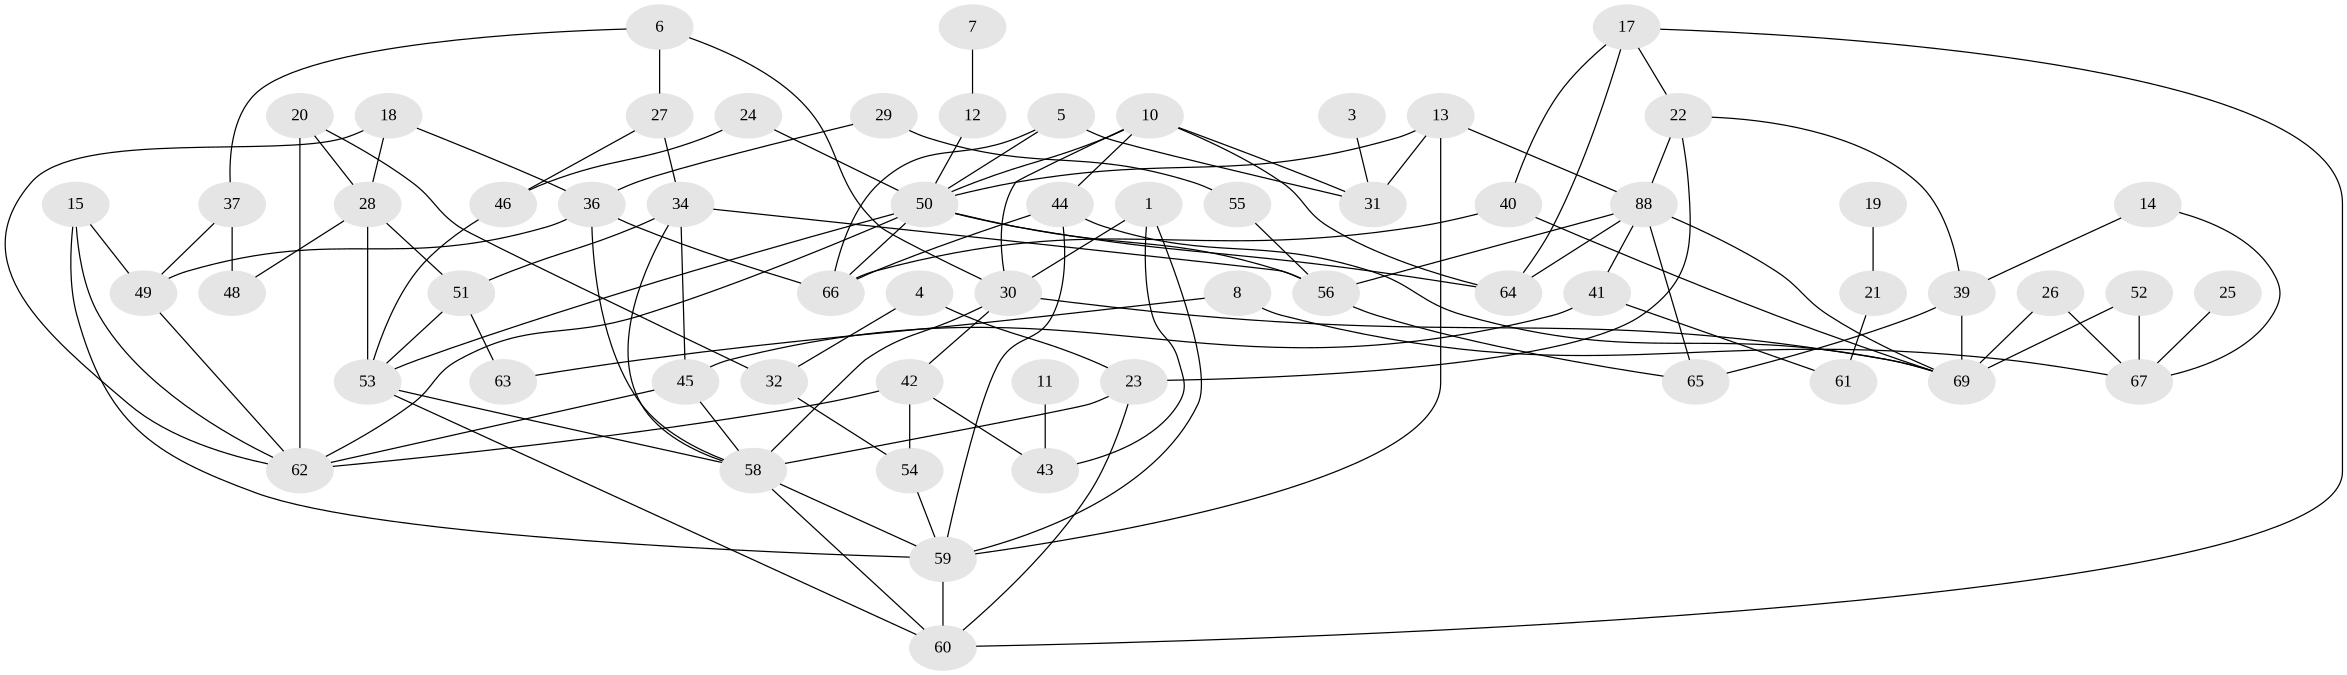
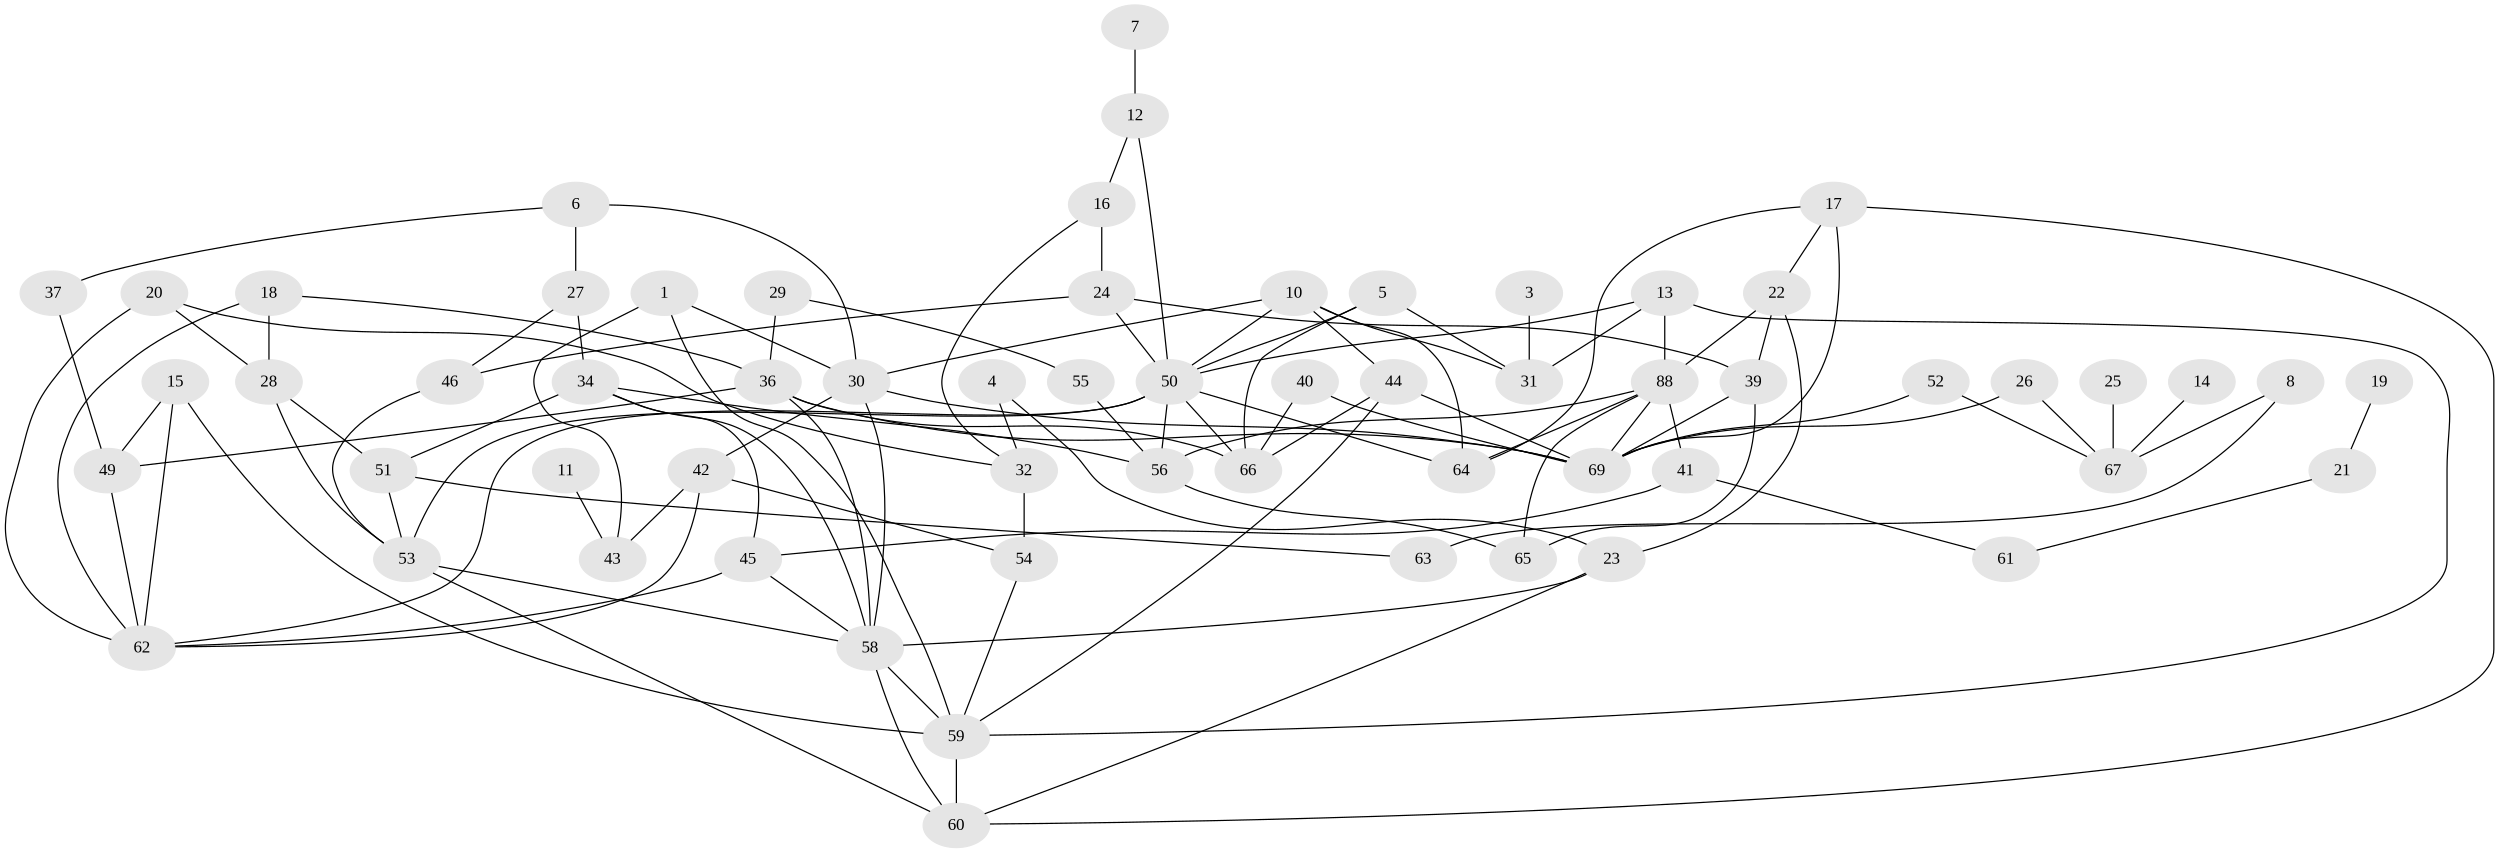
edge "17" -- "40": now "17" -- "69"
node "16": added
edge "14" -- "39": now "24" -- "39"
node "48": removed
edge "36" -- "69": added
